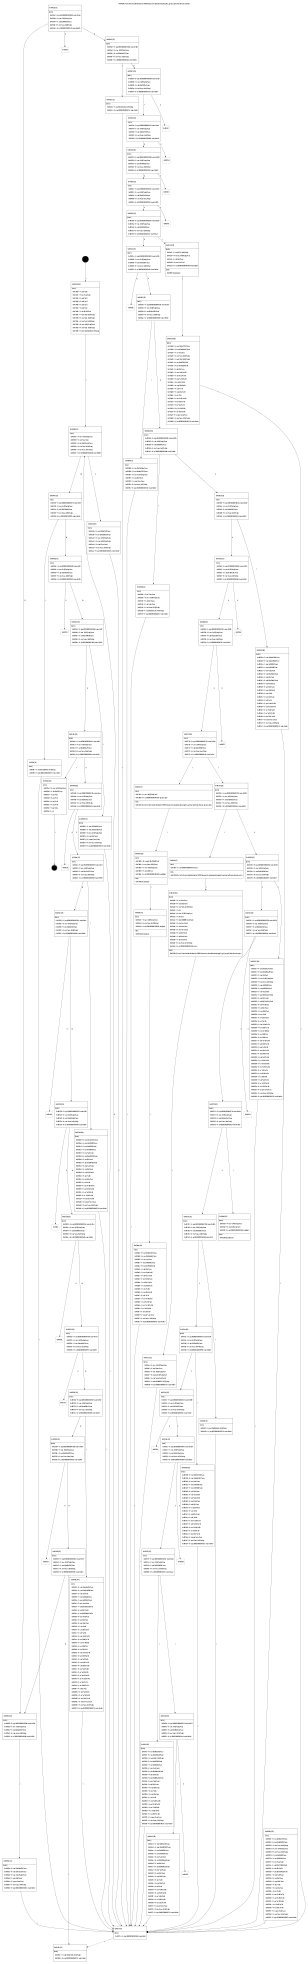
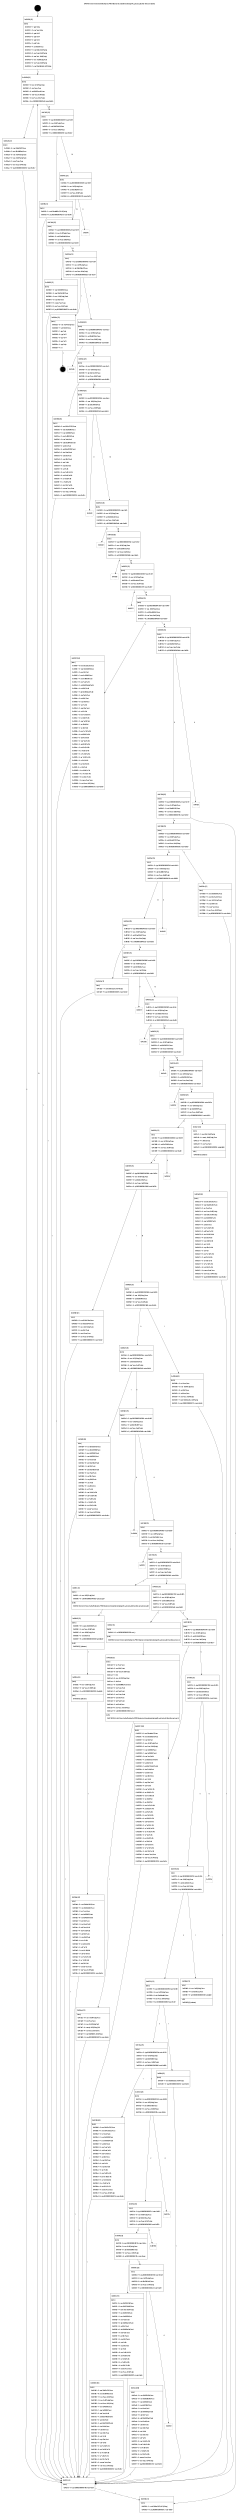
edge "0x4015cf [25]" -> "0x4015b6 [25]": reversed
